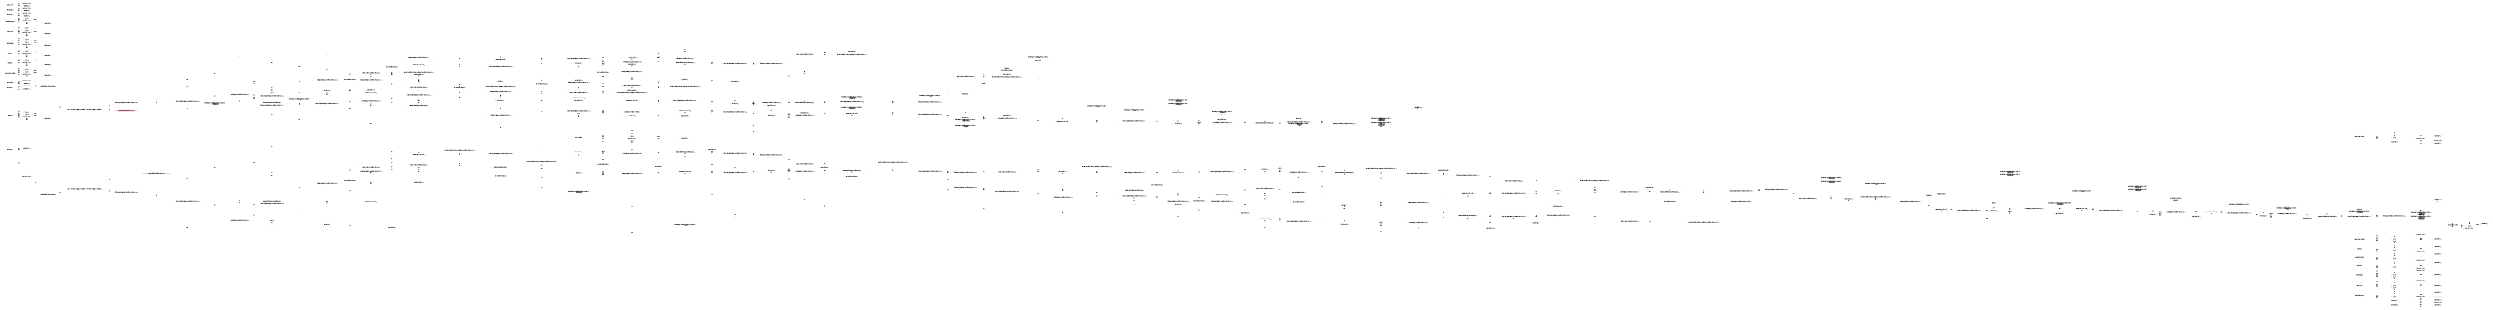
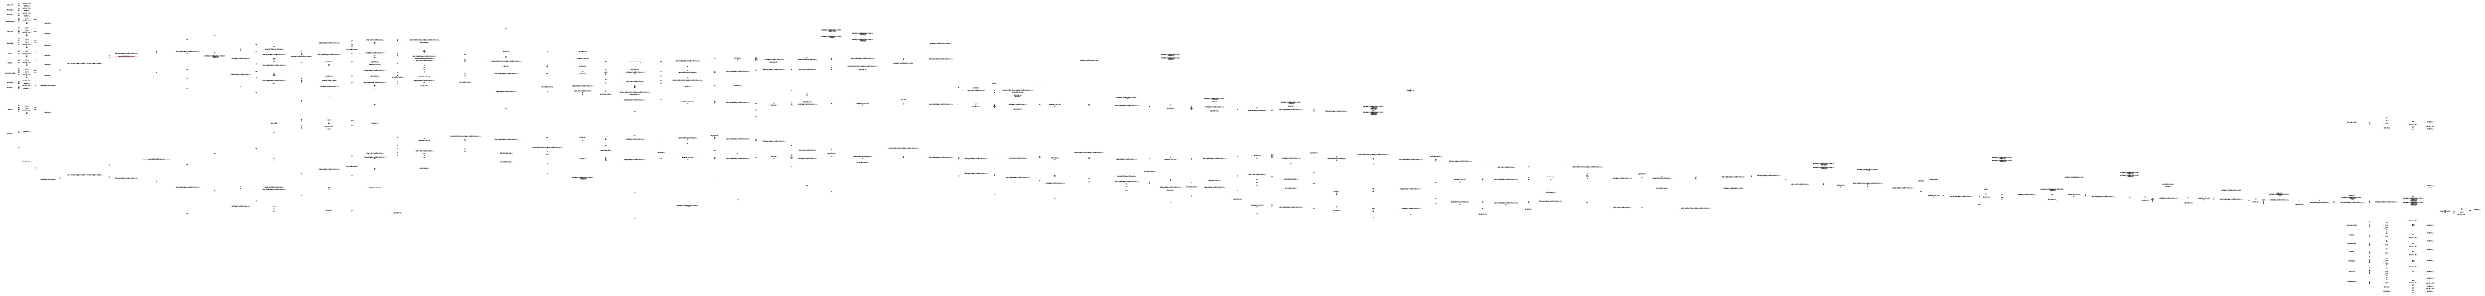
edge "(Times,EXPECT_CALL(*mock_speech_synthesis_library_, Is...)" -> "(AnyNumber,AnyNumber())": label "DDG: false" -> "AST: "
node "(FIELD_IDENTIFIER,Times,Times)": removed
